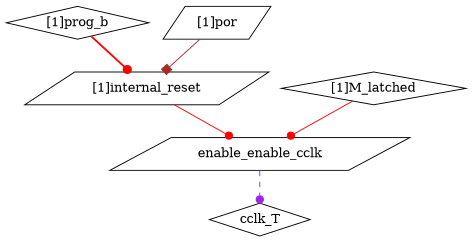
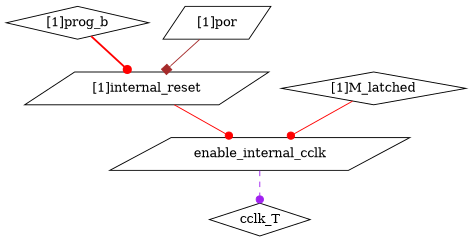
node "enable_enable_cclk": label "enable_enable_cclk" -> "enable_internal_cclk"
